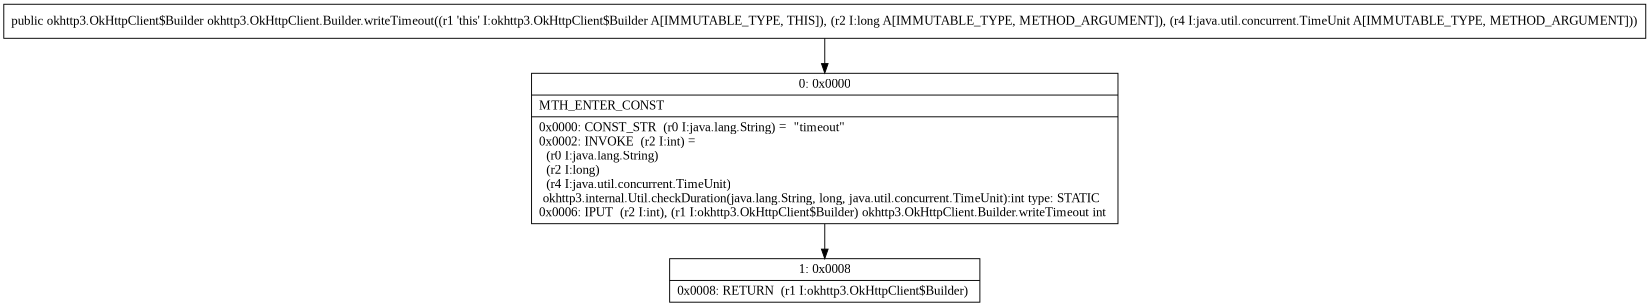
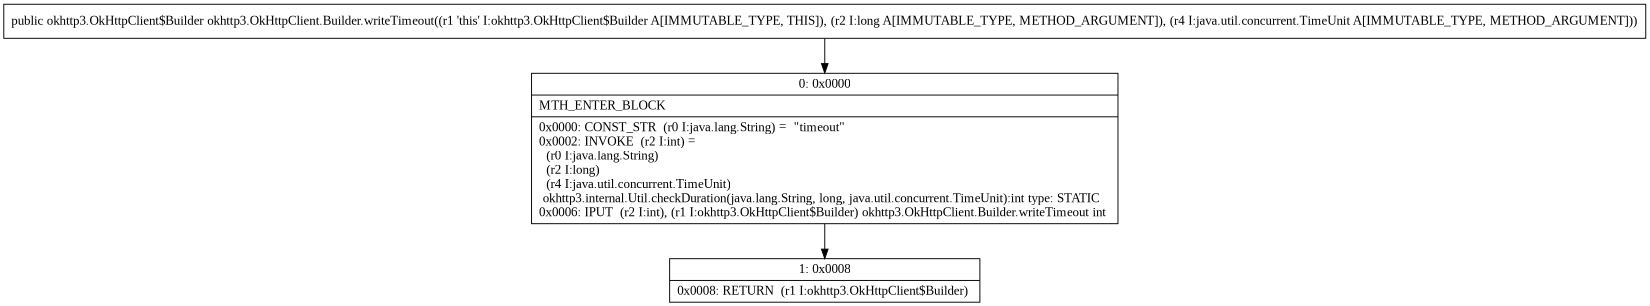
node "0: 0x0000": text "MTH_ENTER_CONST" -> "MTH_ENTER_BLOCK"
